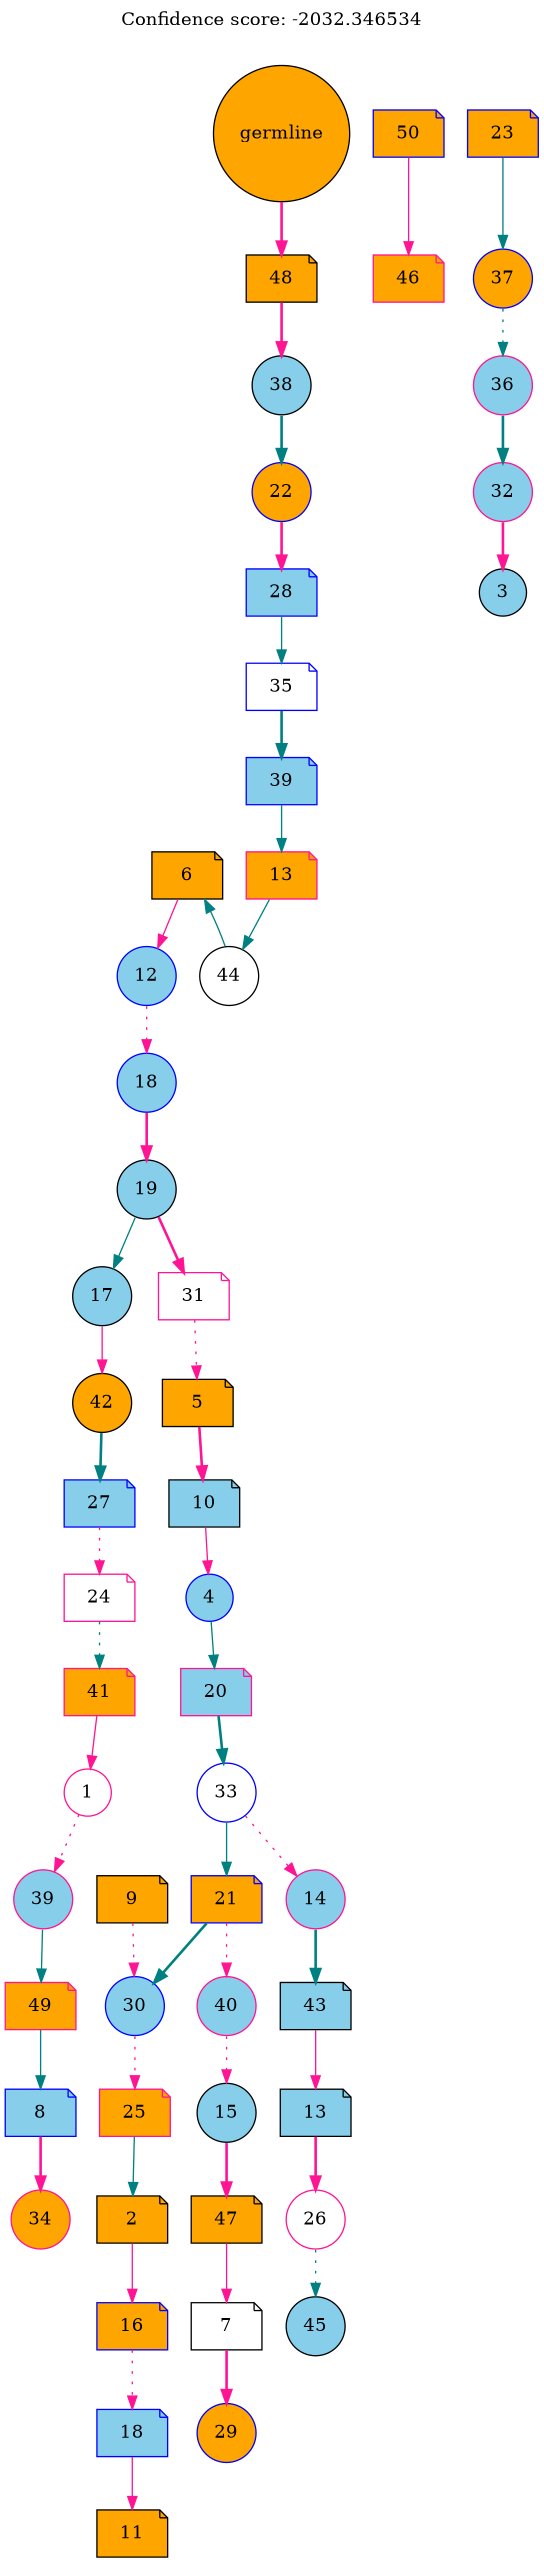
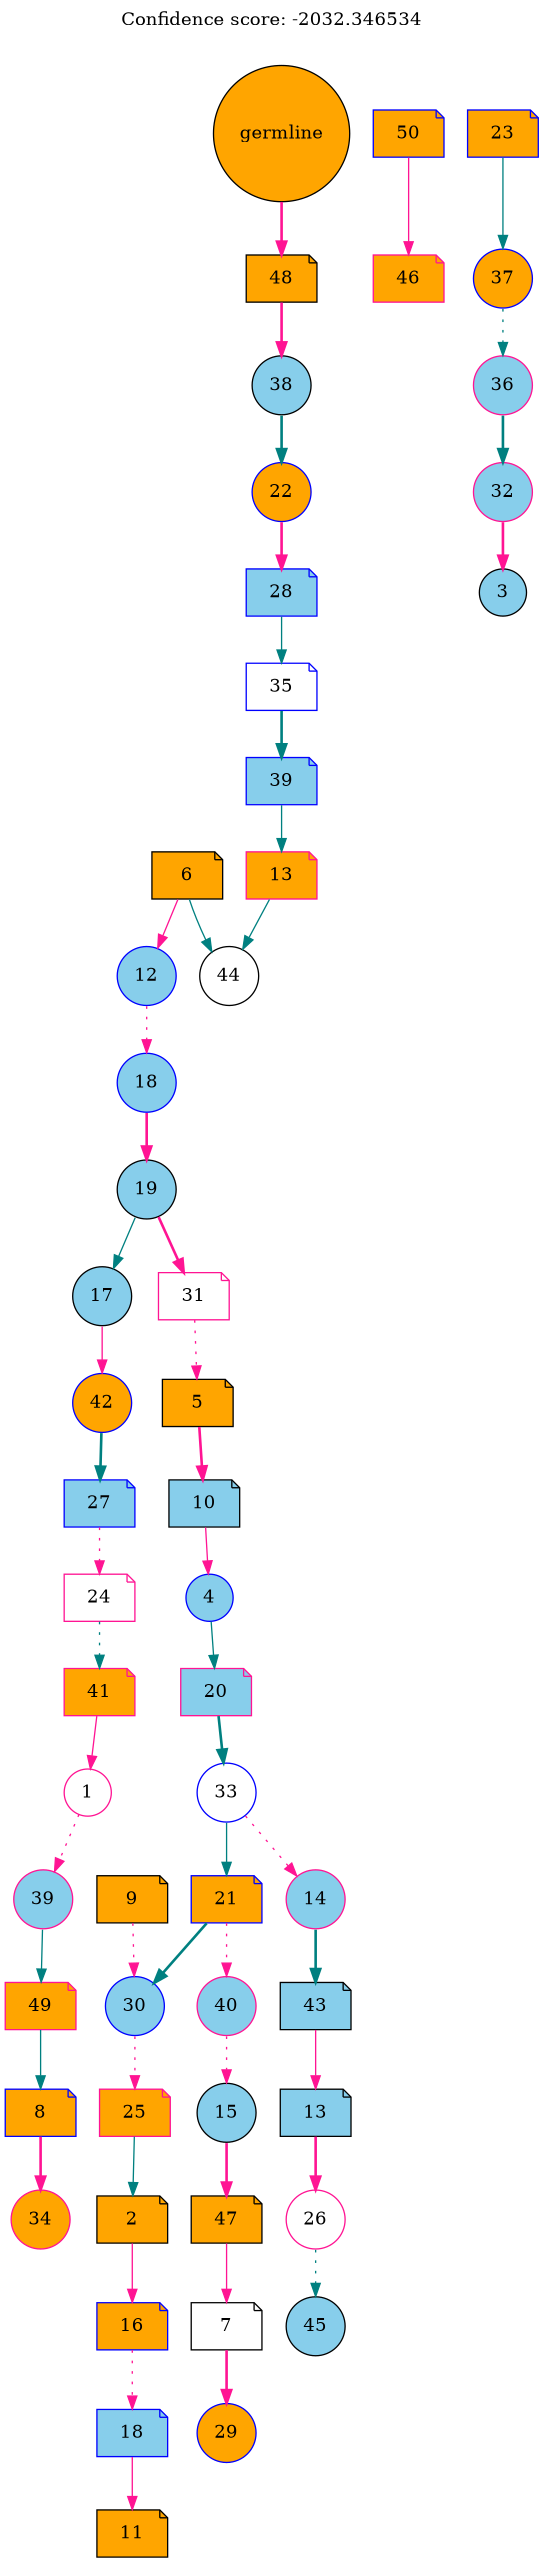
edge "44" -> "6": reversed
node "42": color black -> blue
node "8": fillcolor skyblue -> orange
